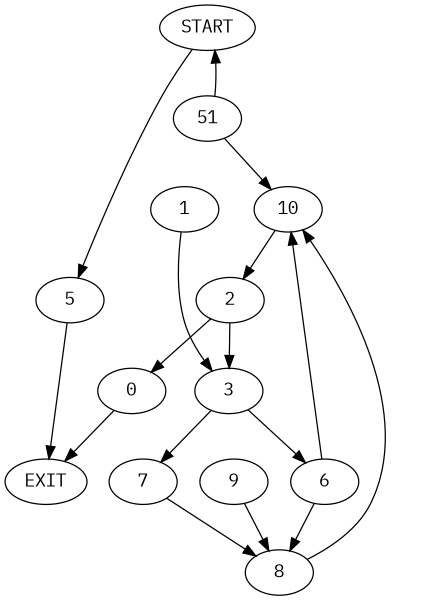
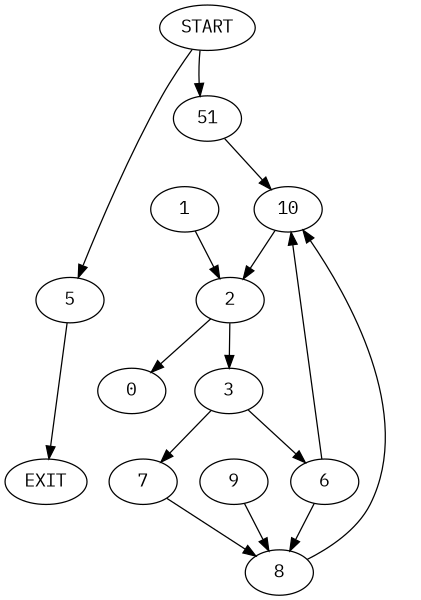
edge "51" -> "START": reversed
edge "1" -> "3": now "1" -> "2"
edge "0" -> "EXIT": removed
